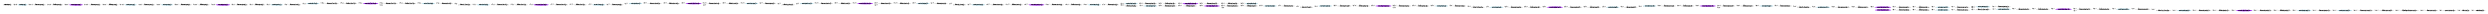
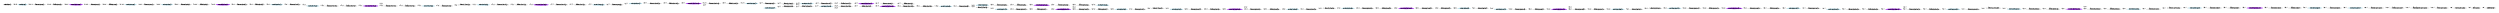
edge "hardtanh_IW192_OW192_#48" -> "conv2d_IW192_OW32_G1_#49": reversed
node "hardtanh_IW960_OW960_#123": added
